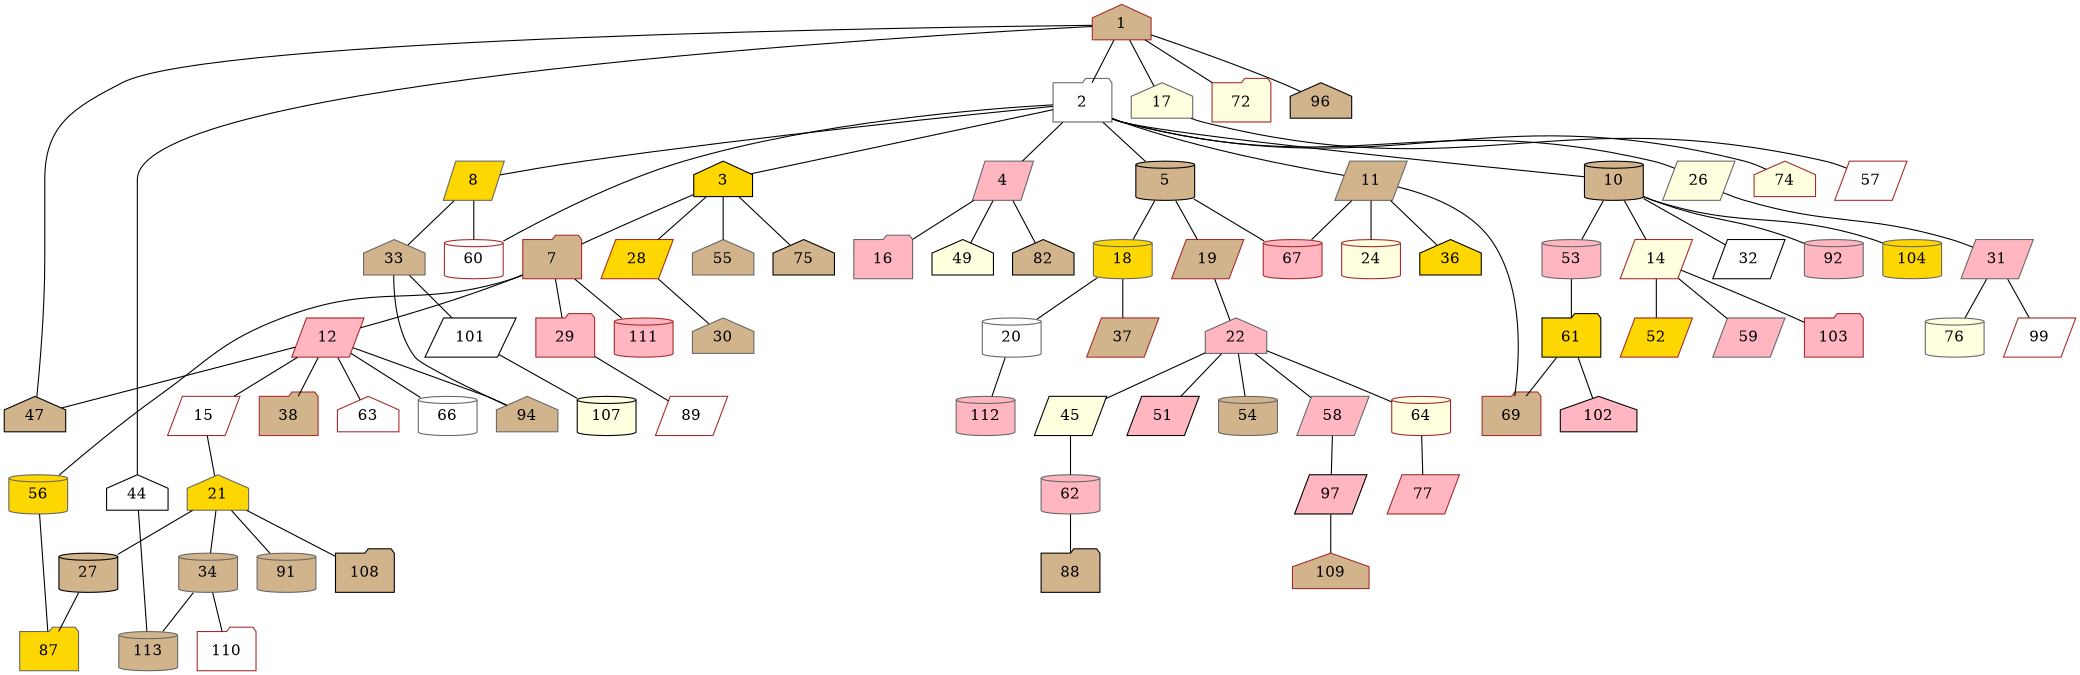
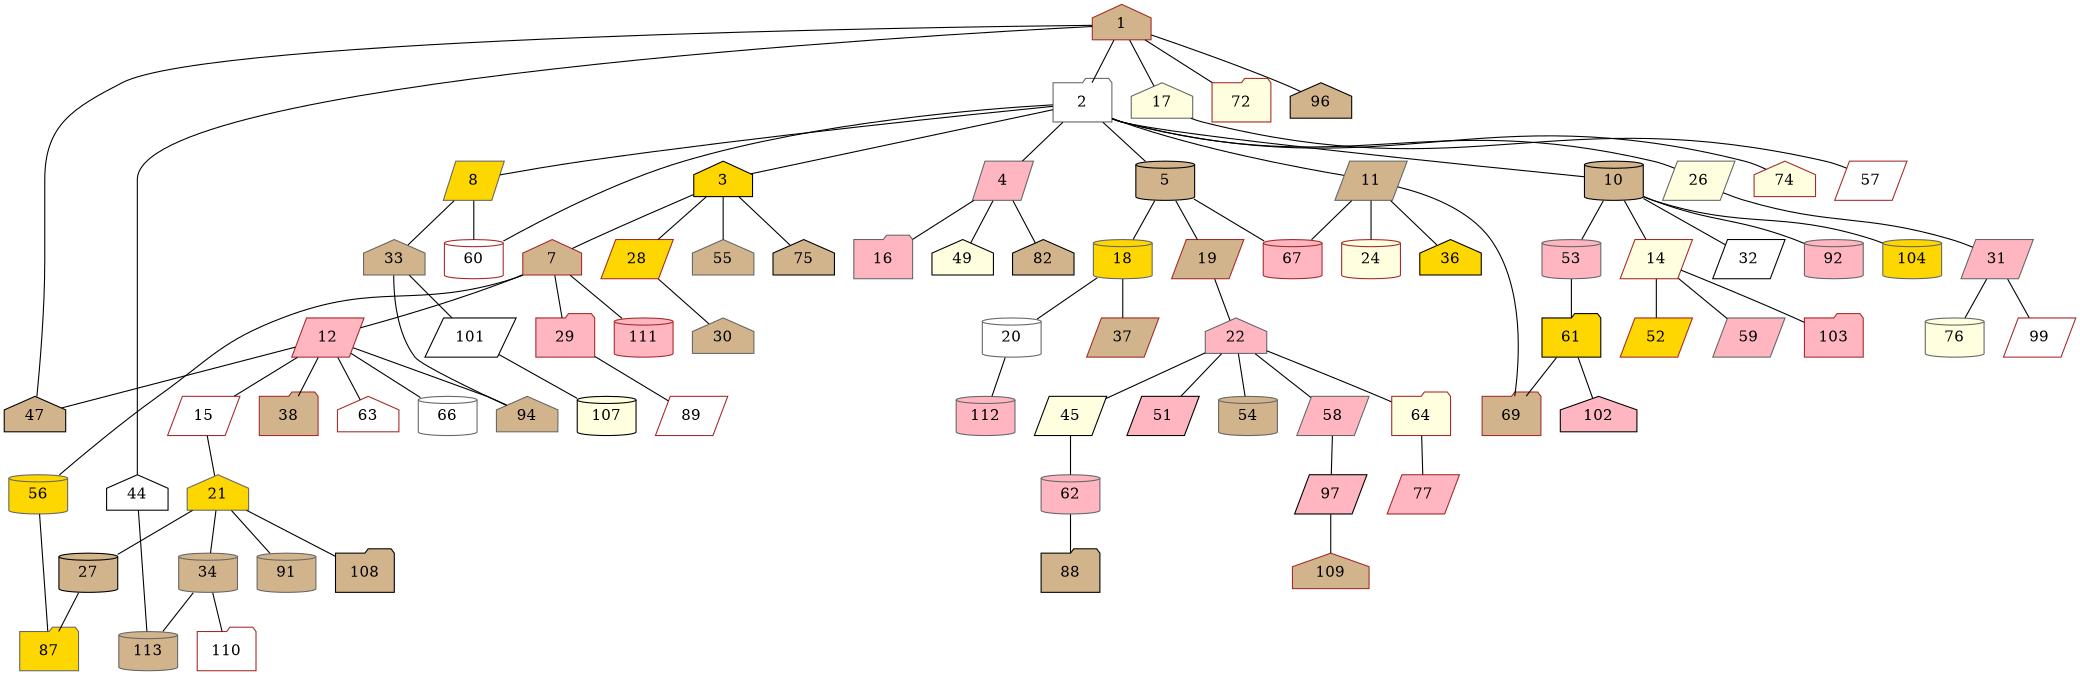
node "7": shape folder -> house
node "64": shape cylinder -> folder
